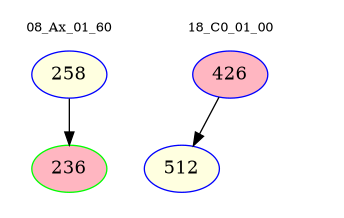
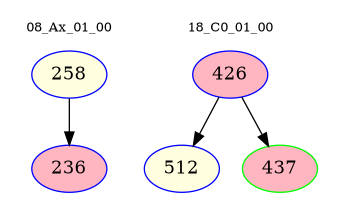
cluster "08_Ax_01_60": label "08_Ax_01_60" -> "08_Ax_01_00"
node "236": color green -> blue
node "437": added
